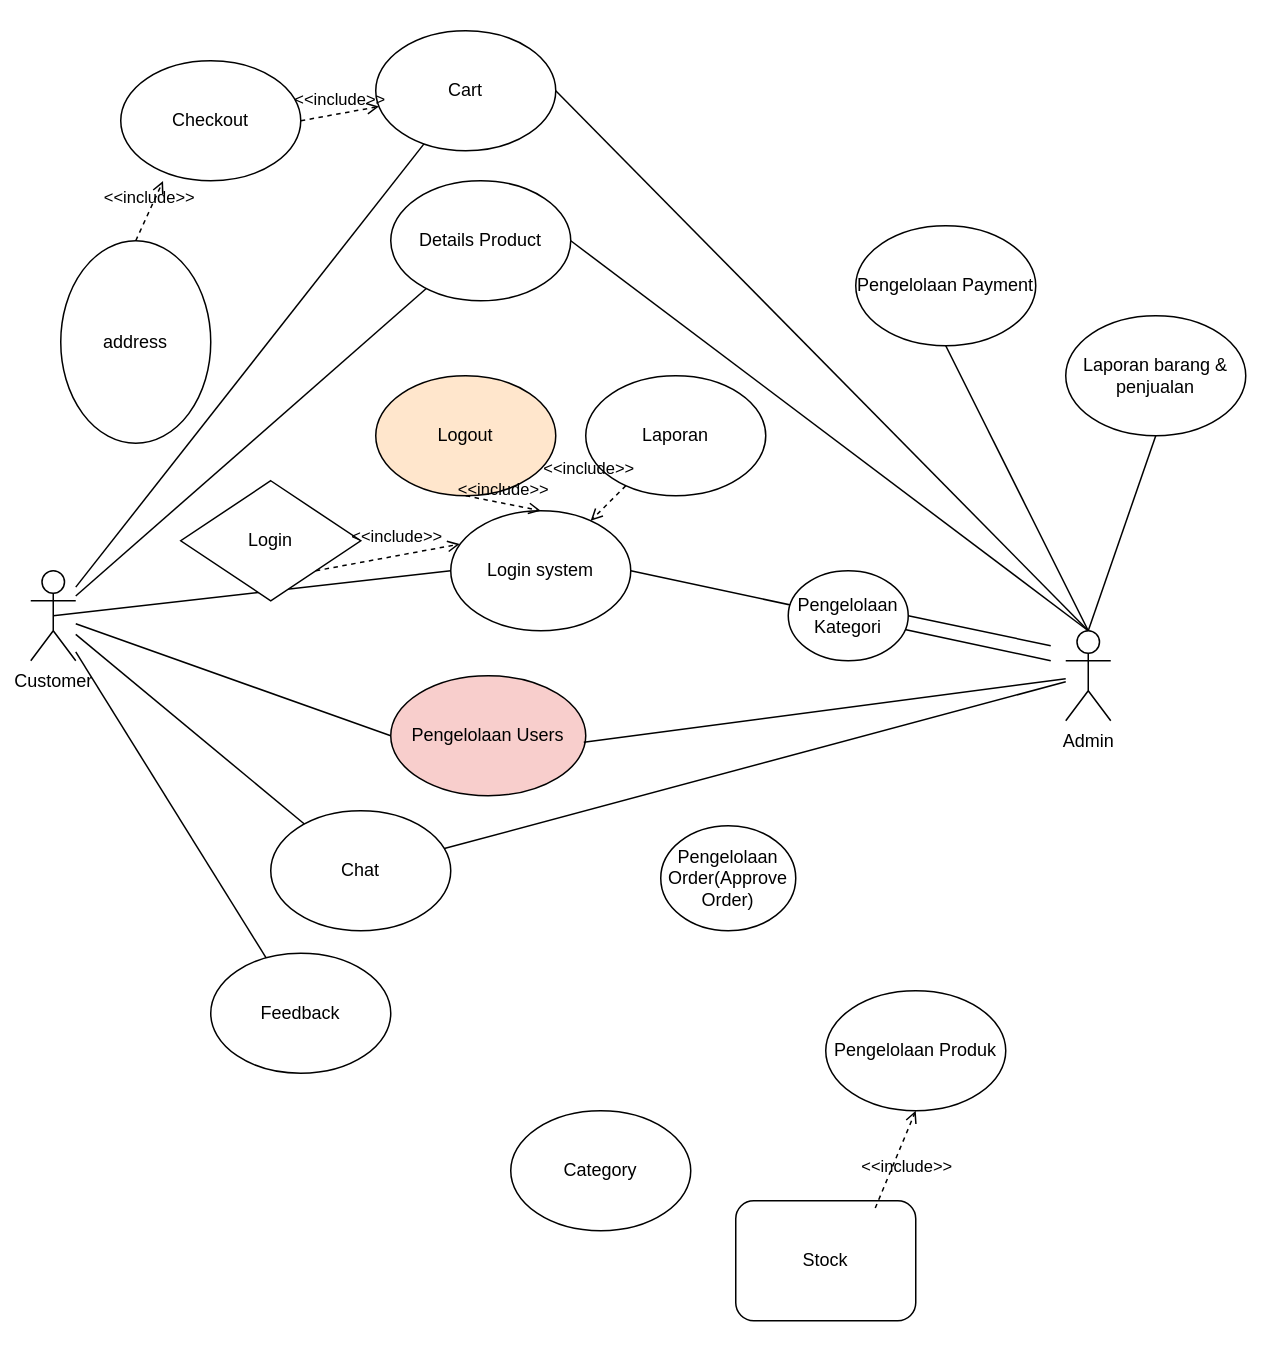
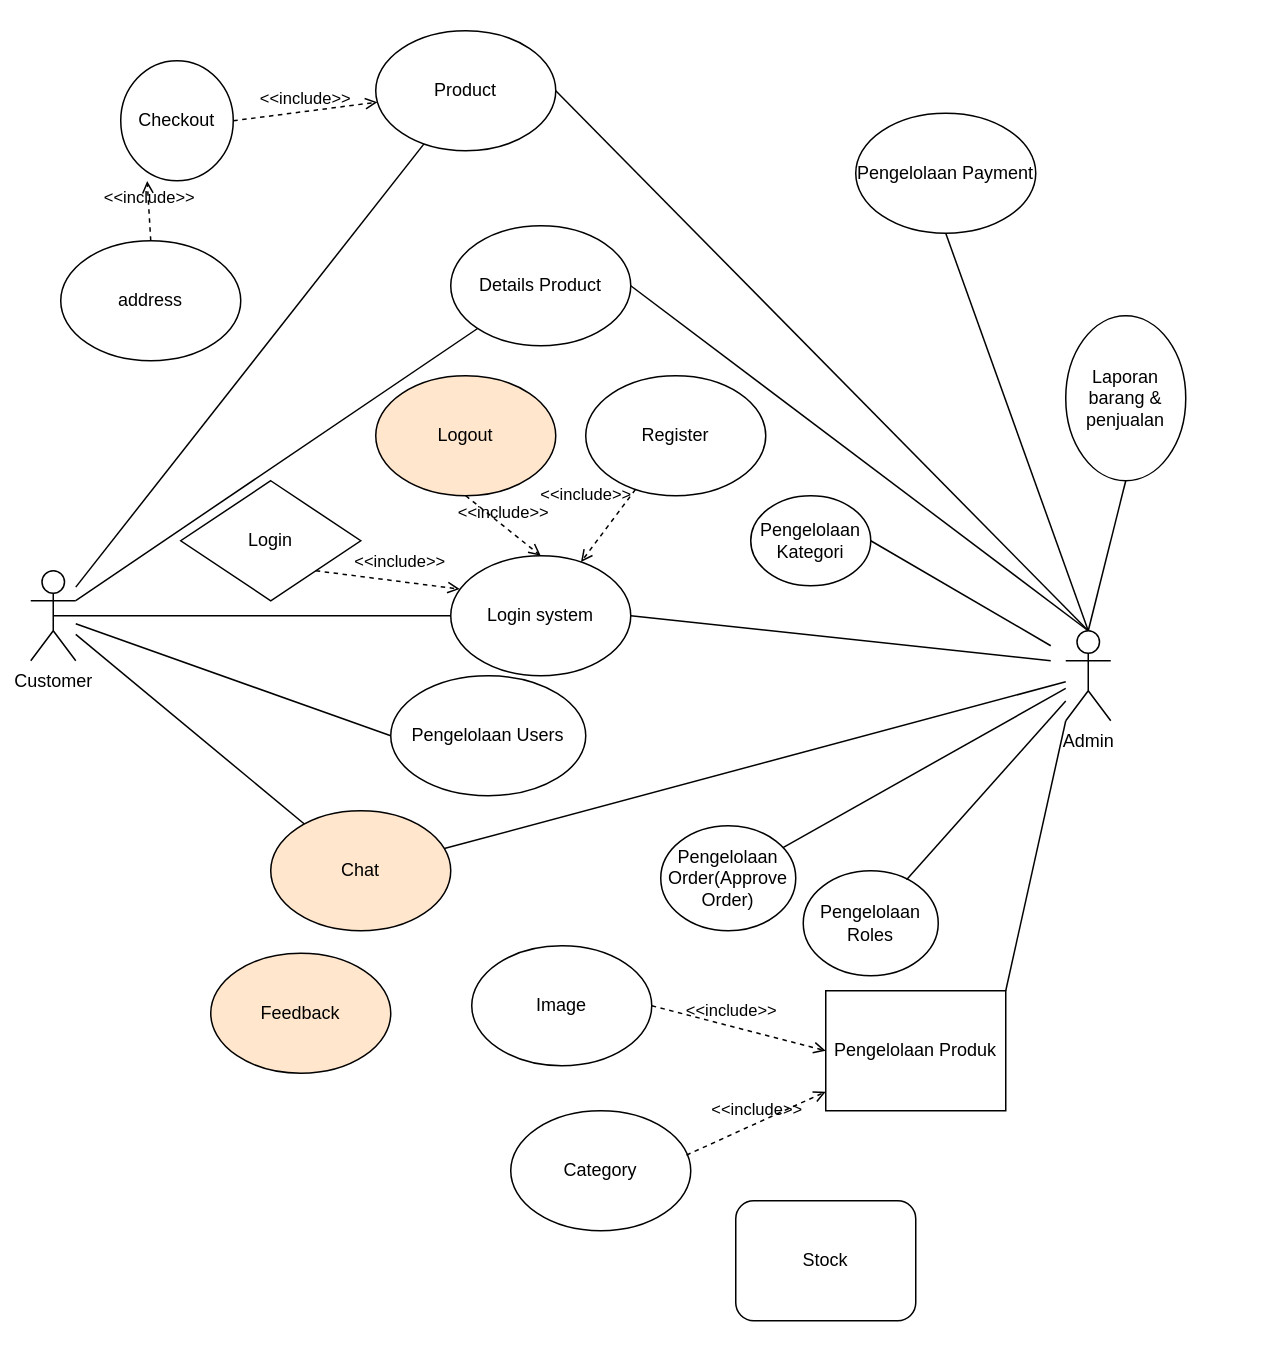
node "Cart": label "Cart" -> "Product"
node "Checkout": size 180x120 -> 113x120
node "Details Product": moved (481, 241) -> (541, 286)
node "Pengelolaan Payment": moved (946, 286) -> (946, 173)
node "address": size 150x203 -> 180x120
node "Laporan barang & penjualan": size 180x120 -> 120x165
node "Laporan": label "Laporan" -> "Register"
node "Login system": moved (541, 571) -> (541, 616)
node "Pengelolaan Kategori": moved (848, 616) -> (811, 541)
edge "Admin" -- "Pengelolaan Users": removed
node "Pengelolaan Users": fillcolor #f8cecc -> #ffffff
edge "Admin" -- "Pengelolaan Order(Approve Order)": added
edge "Admin" -- "Pengelolaan Roles": added
edge "Customer" -- "Feedback": removed
edge "Admin" -- "Pengelolaan Produk": added
node "Chat": fillcolor #ffffff -> #ffe6cc
node "Pengelolaan Roles": added
node "Image": added
node "Feedback": fillcolor #ffffff -> #ffe6cc
edge "Image" -> "Pengelolaan Produk": added, label "<<include>>"
node "Pengelolaan Produk": shape ellipse -> rectangle
edge "Category" -> "Pengelolaan Produk": added, label "<<include>>"
edge "Stock" -> "Pengelolaan Produk": removed, label "<<include>>"
